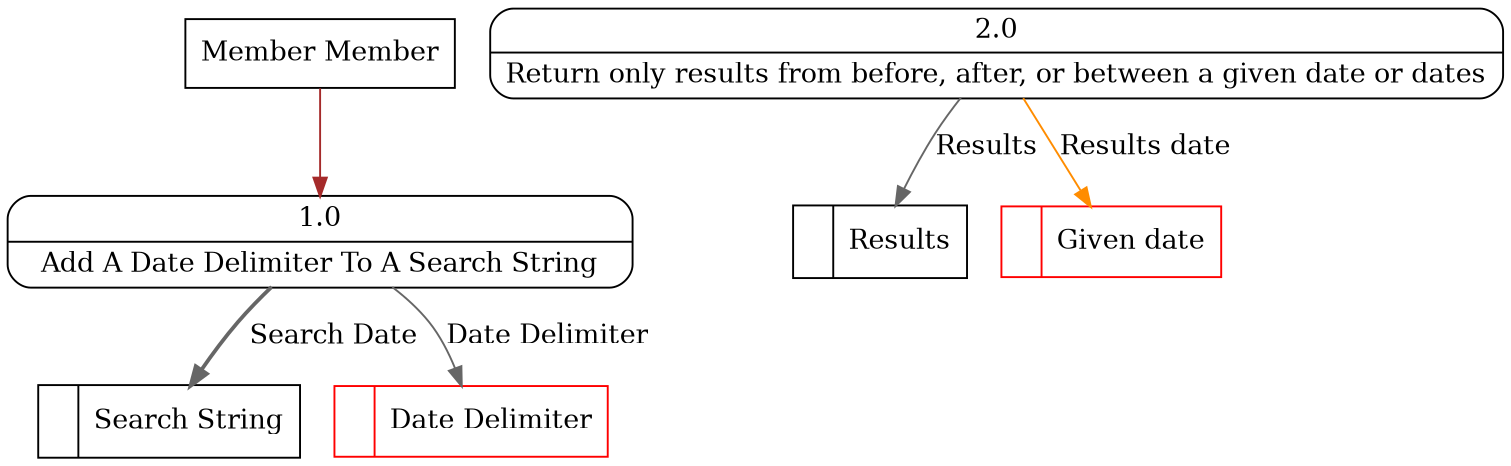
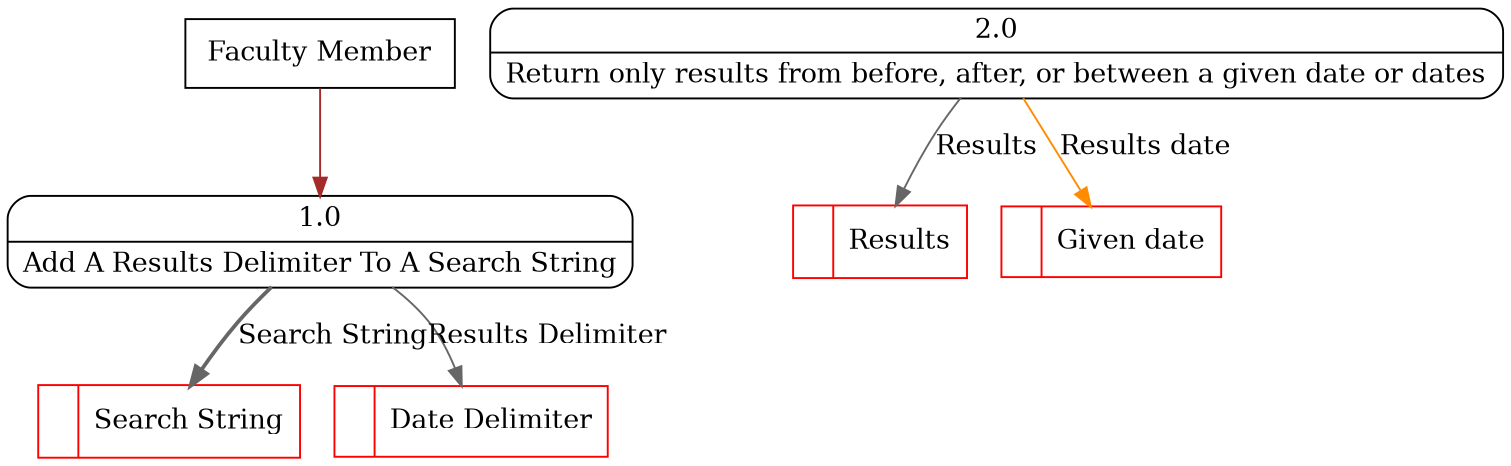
node "Member Member": label "Member Member" -> "Faculty Member"
node "Results": color black -> red
node "1.0": text "Add A Date Delimiter To A Search String" -> "Add A Results Delimiter To A Search String"
edge "1.0" -> "Search String": label "Search Date" -> "Search String"
edge "1.0" -> "Date Delimiter": label "Date Delimiter" -> "Results Delimiter"
node "Search String": color black -> red
